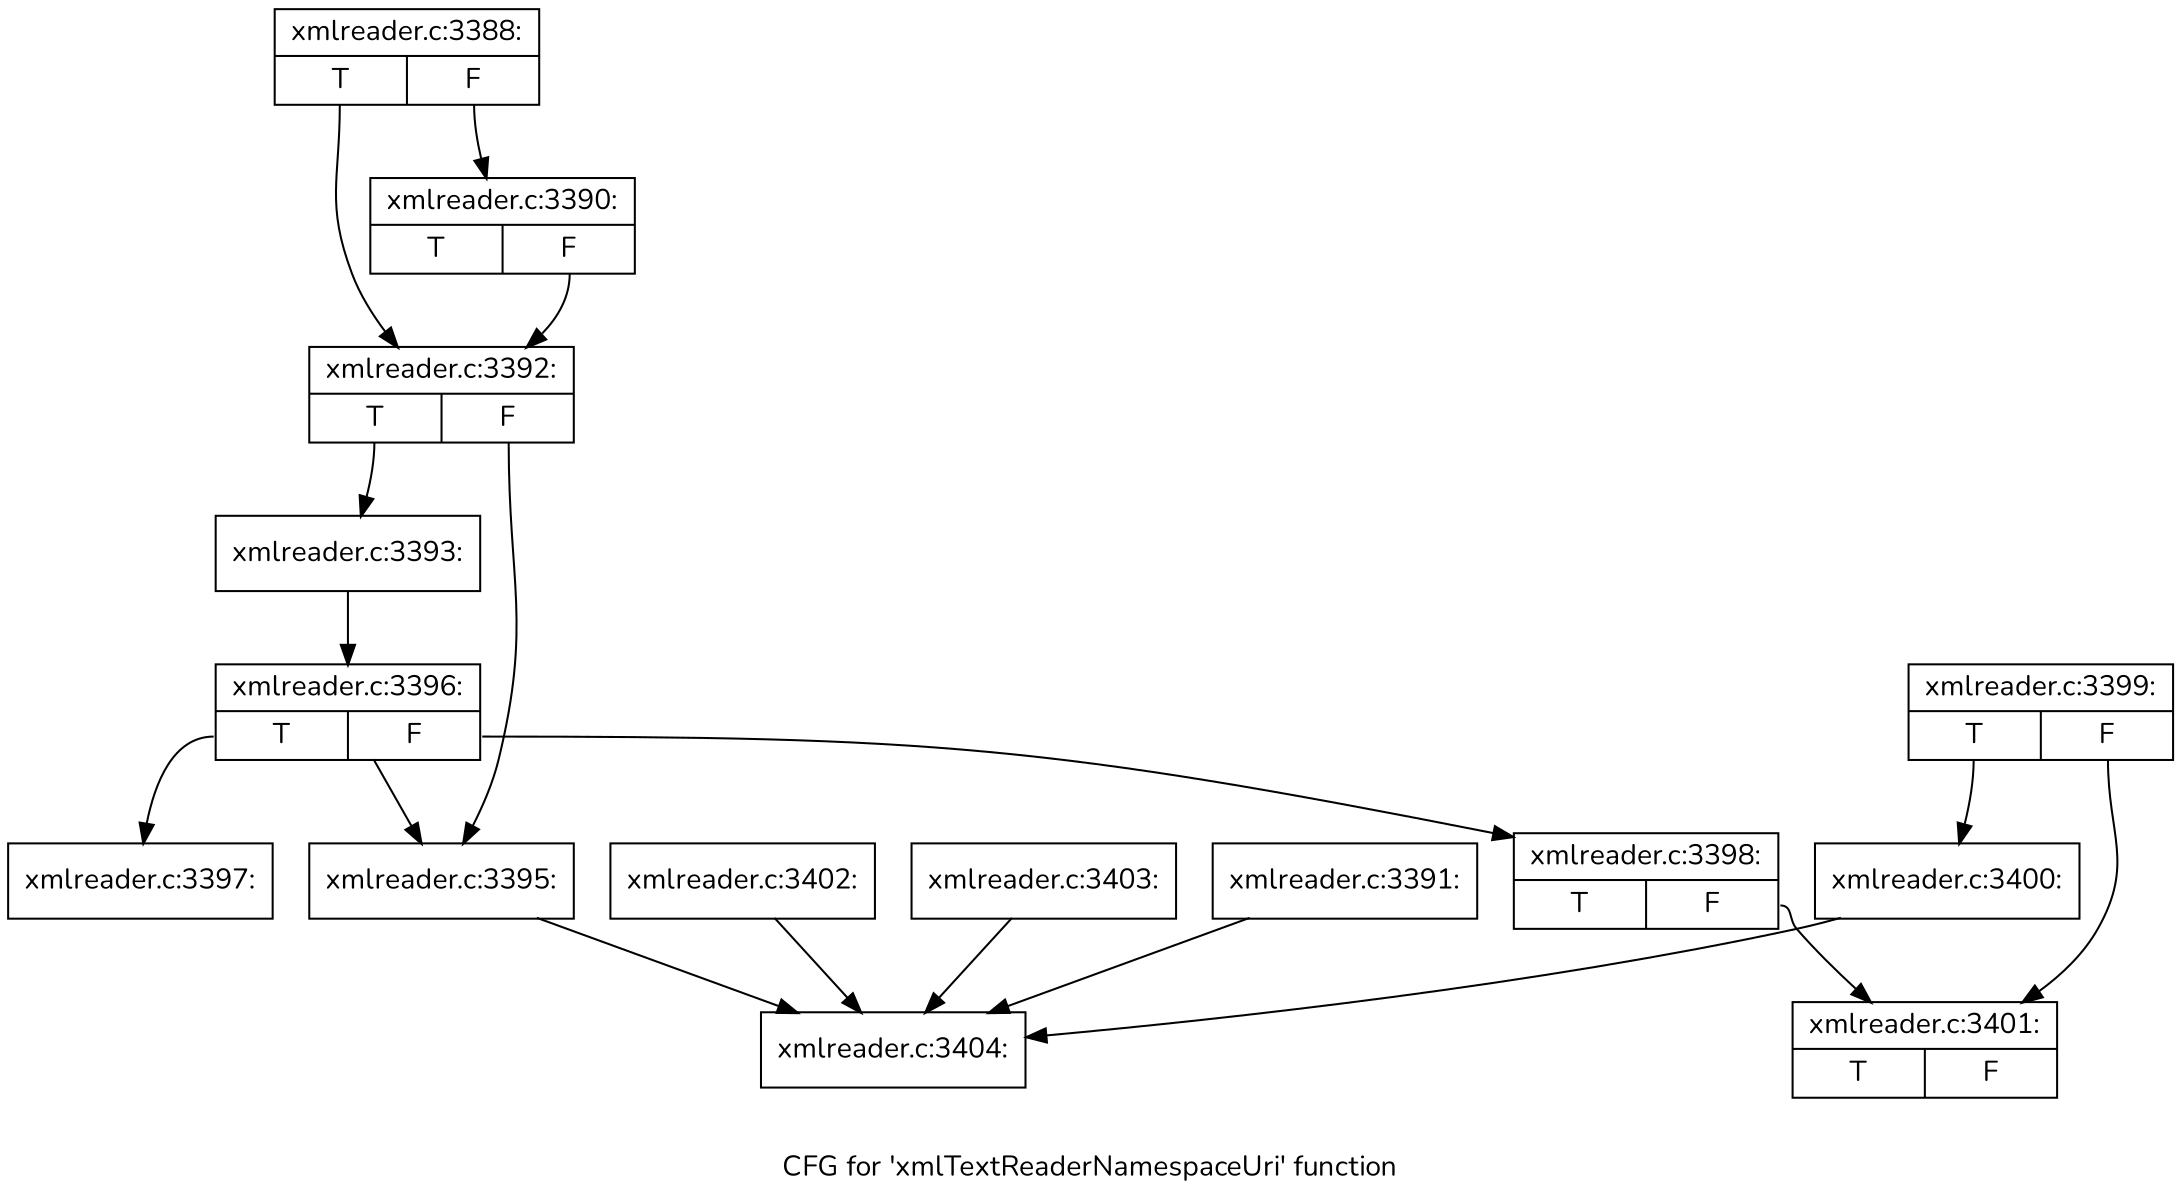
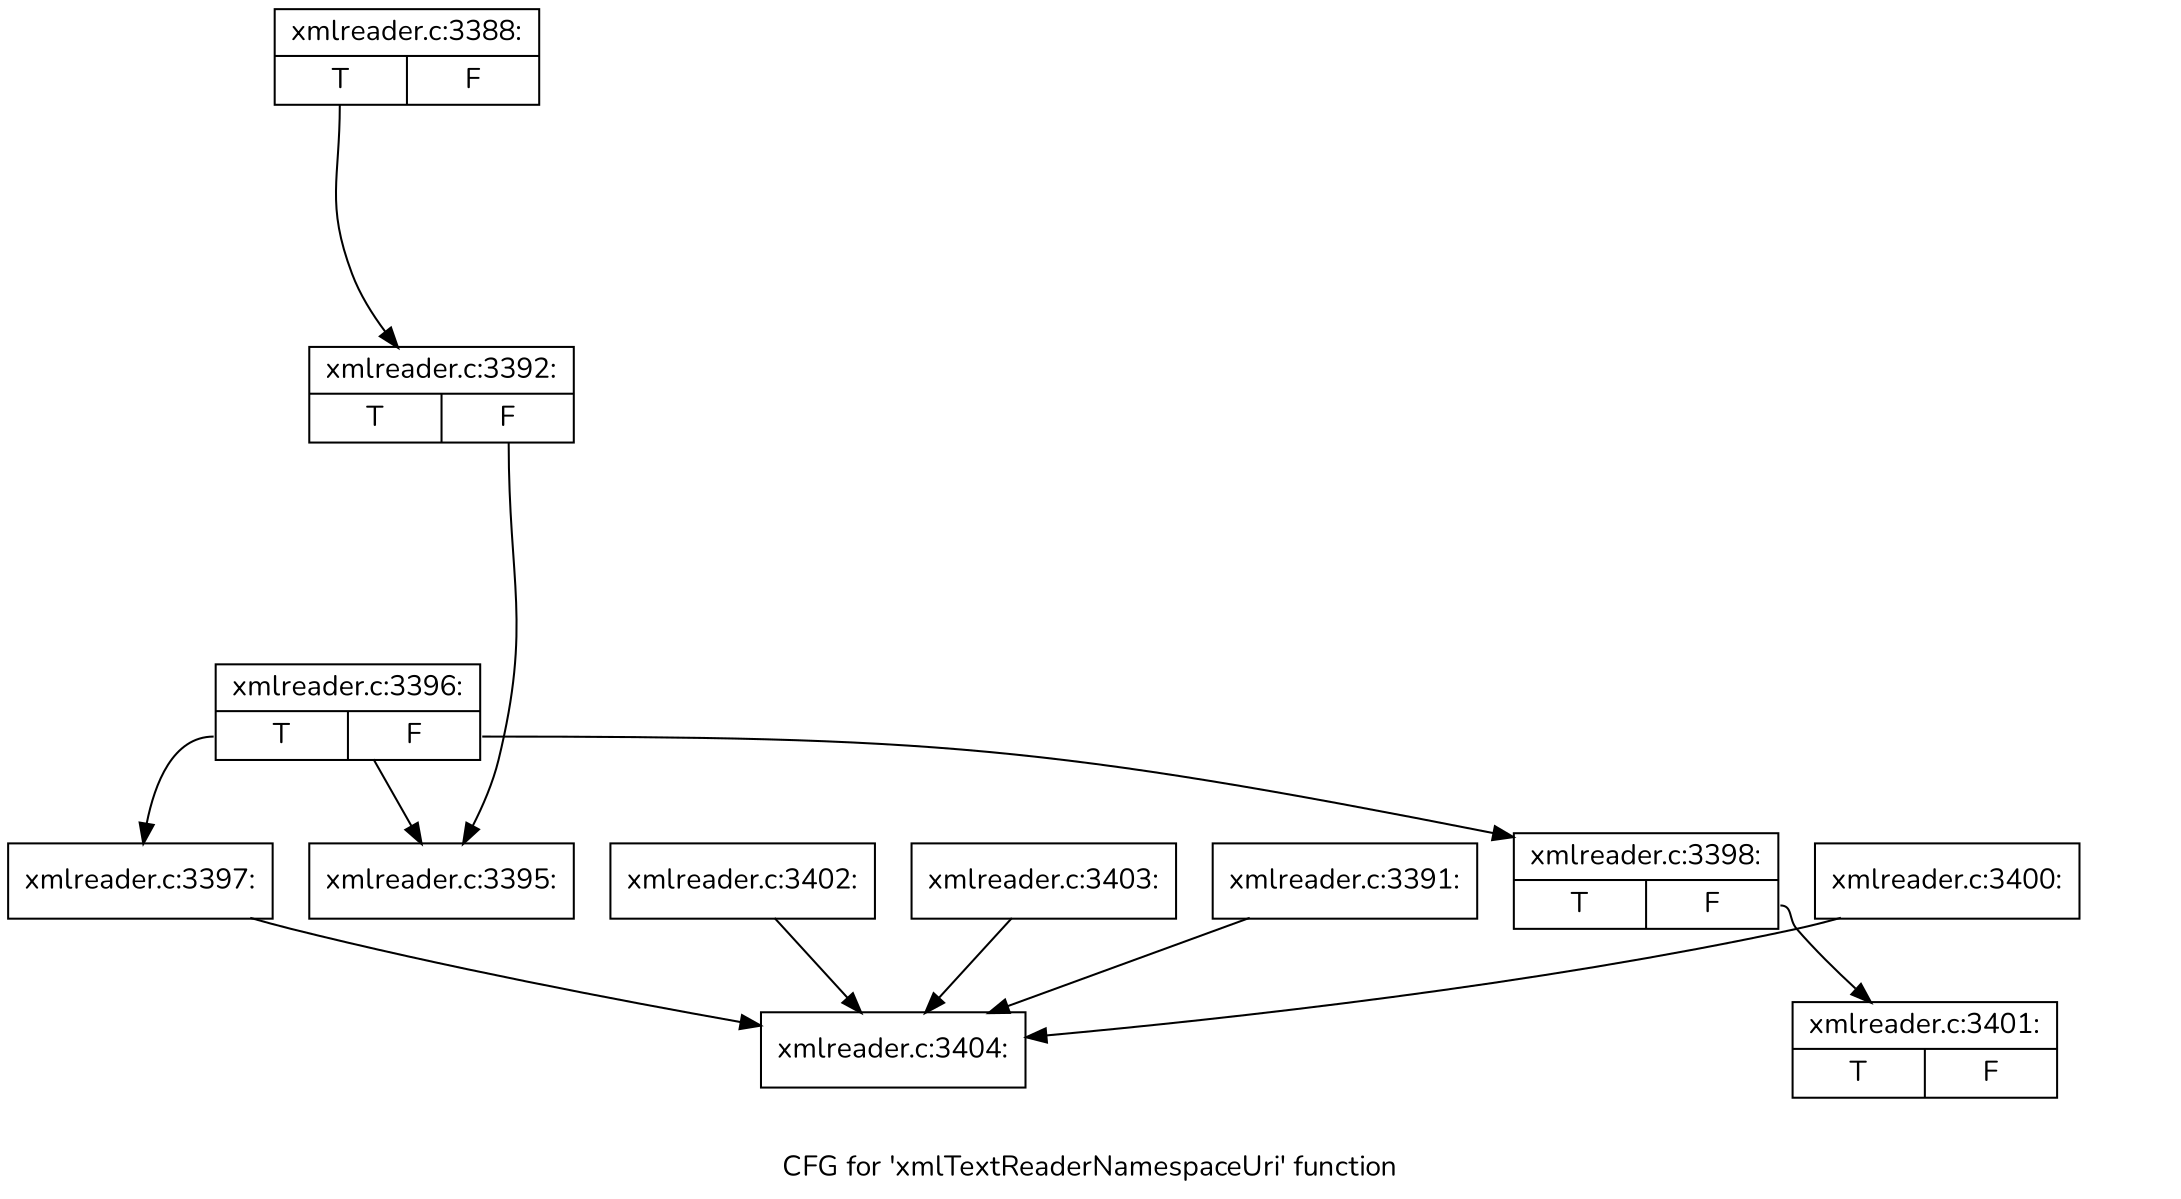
node "xmlreader.c:3390:": removed
node "xmlreader.c:3393:": removed
node "xmlreader.c:3399:": removed
edge "xmlreader.c:3395:" -> "xmlreader.c:3404:": now "xmlreader.c:3397:" -> "xmlreader.c:3404:"
